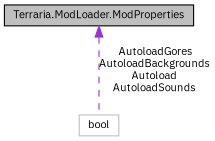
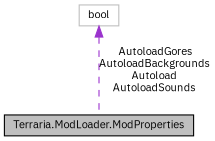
edge "bool" -> "Terraria.ModLoader.ModProperties": reversed
